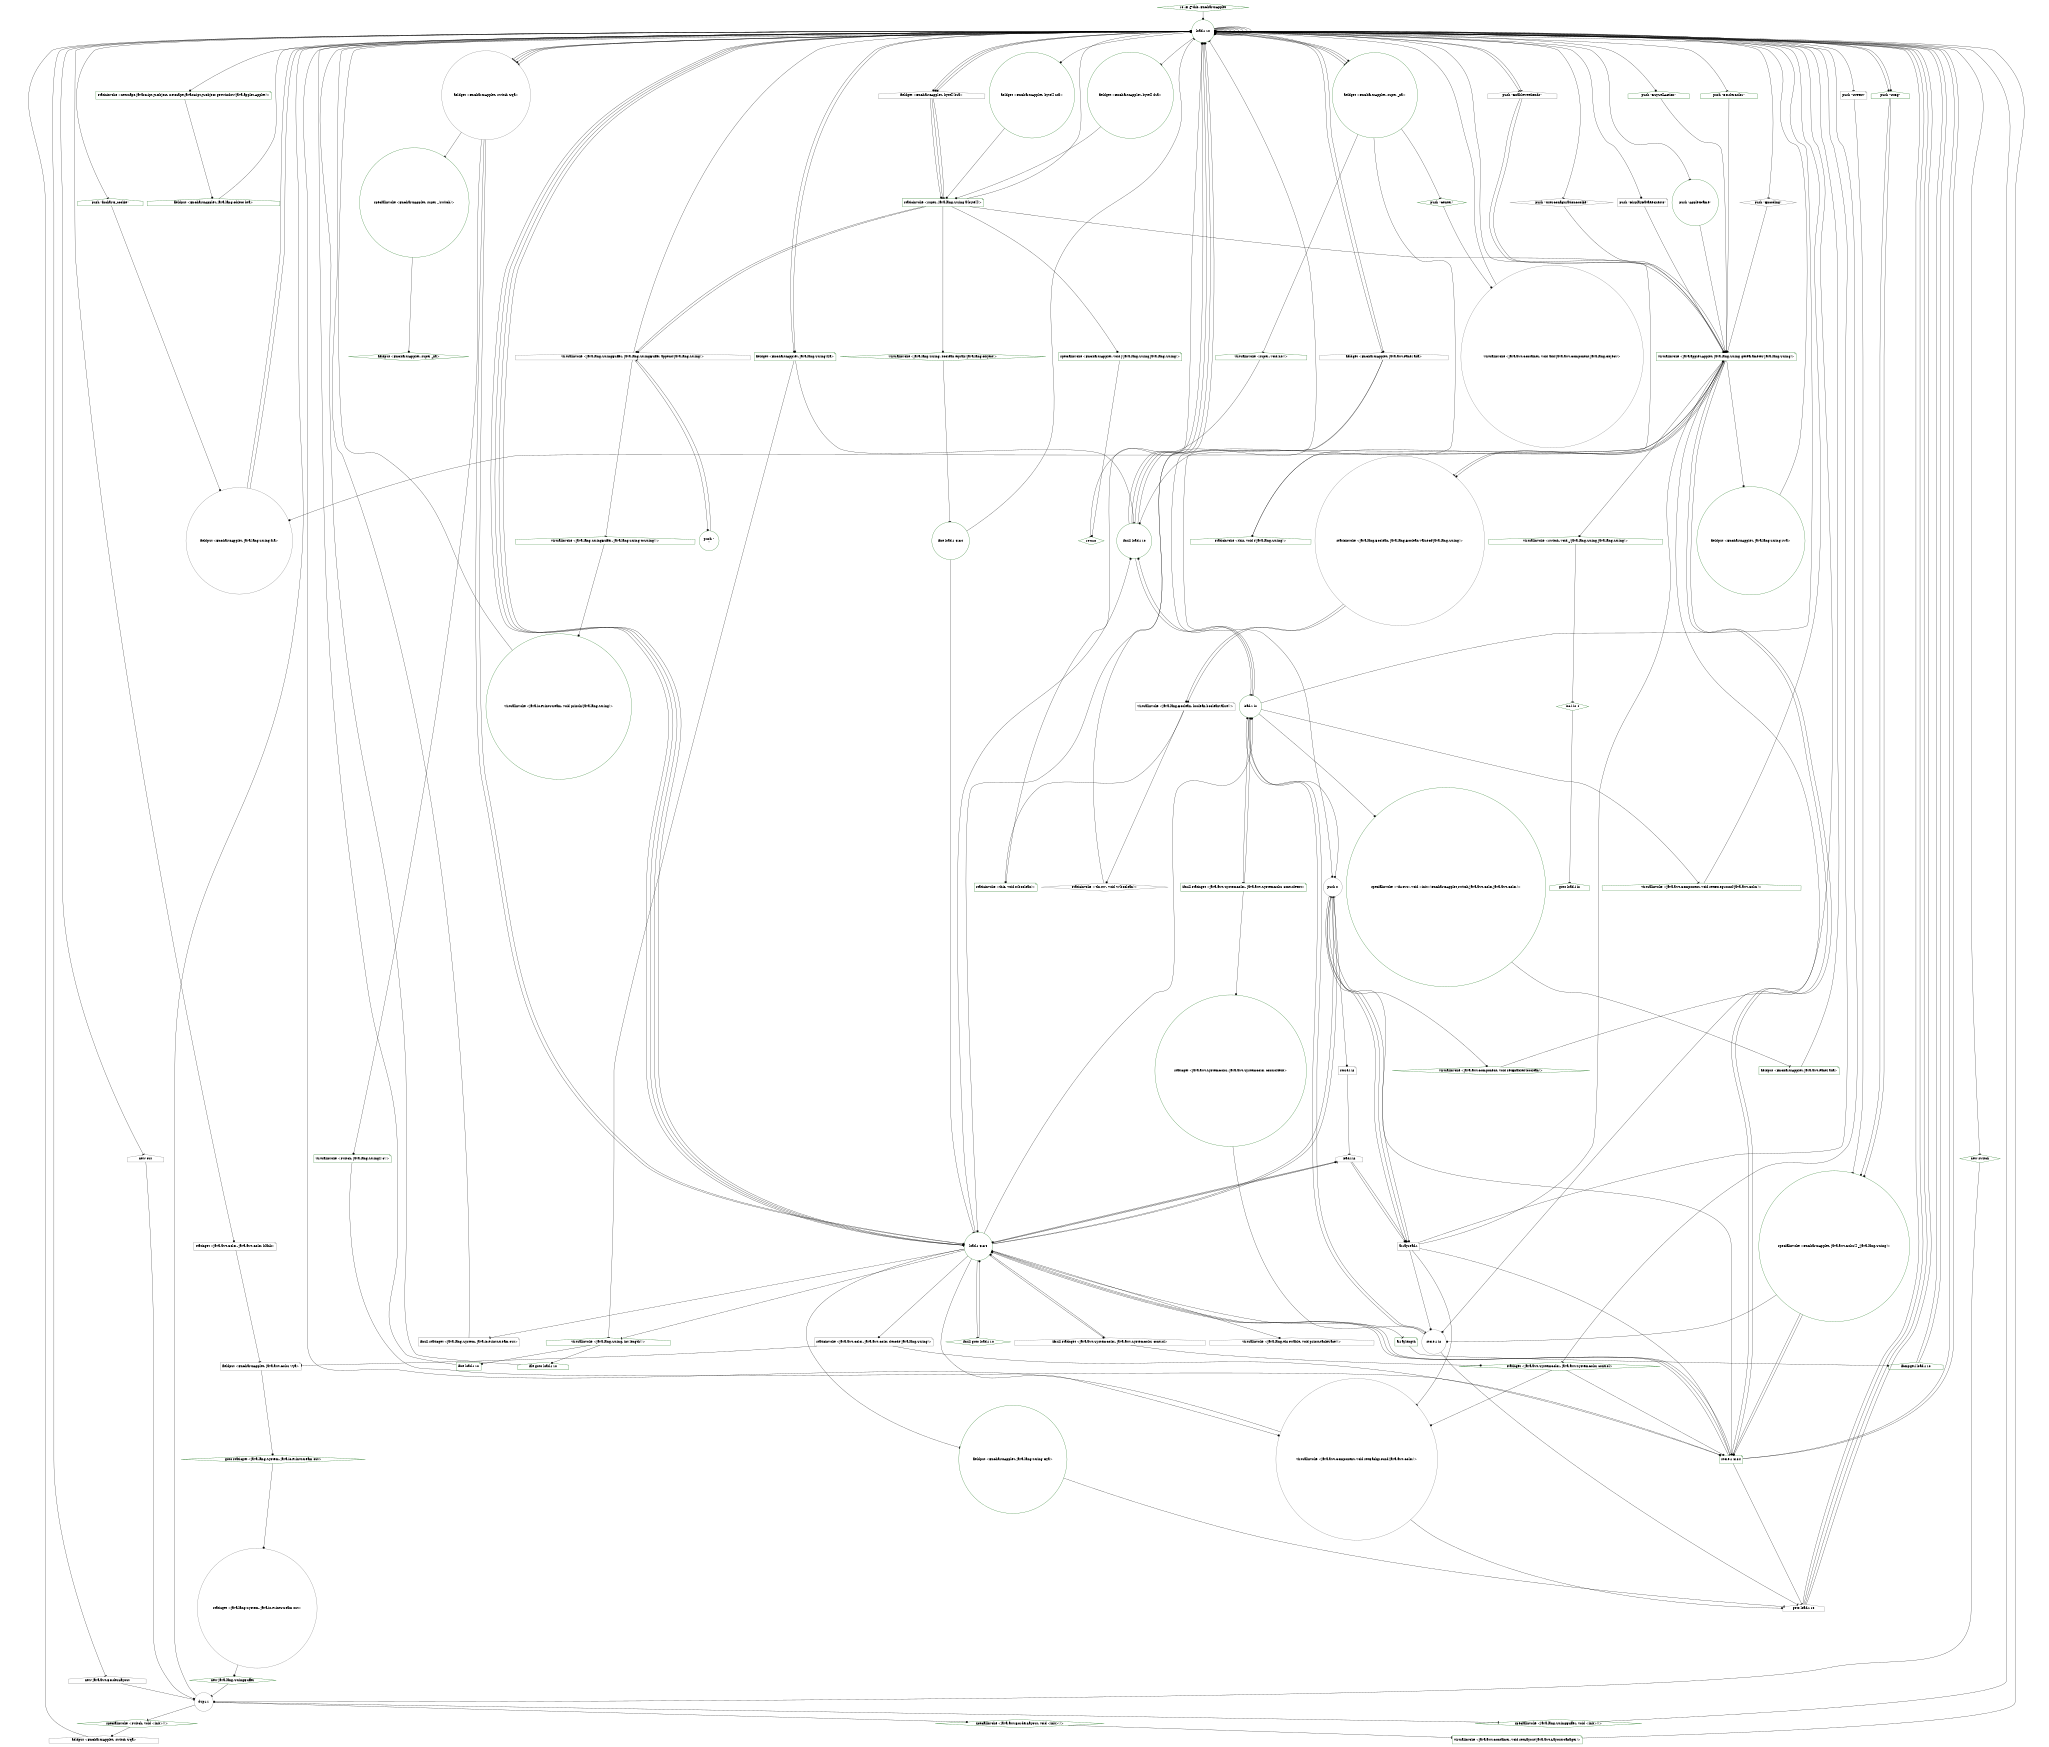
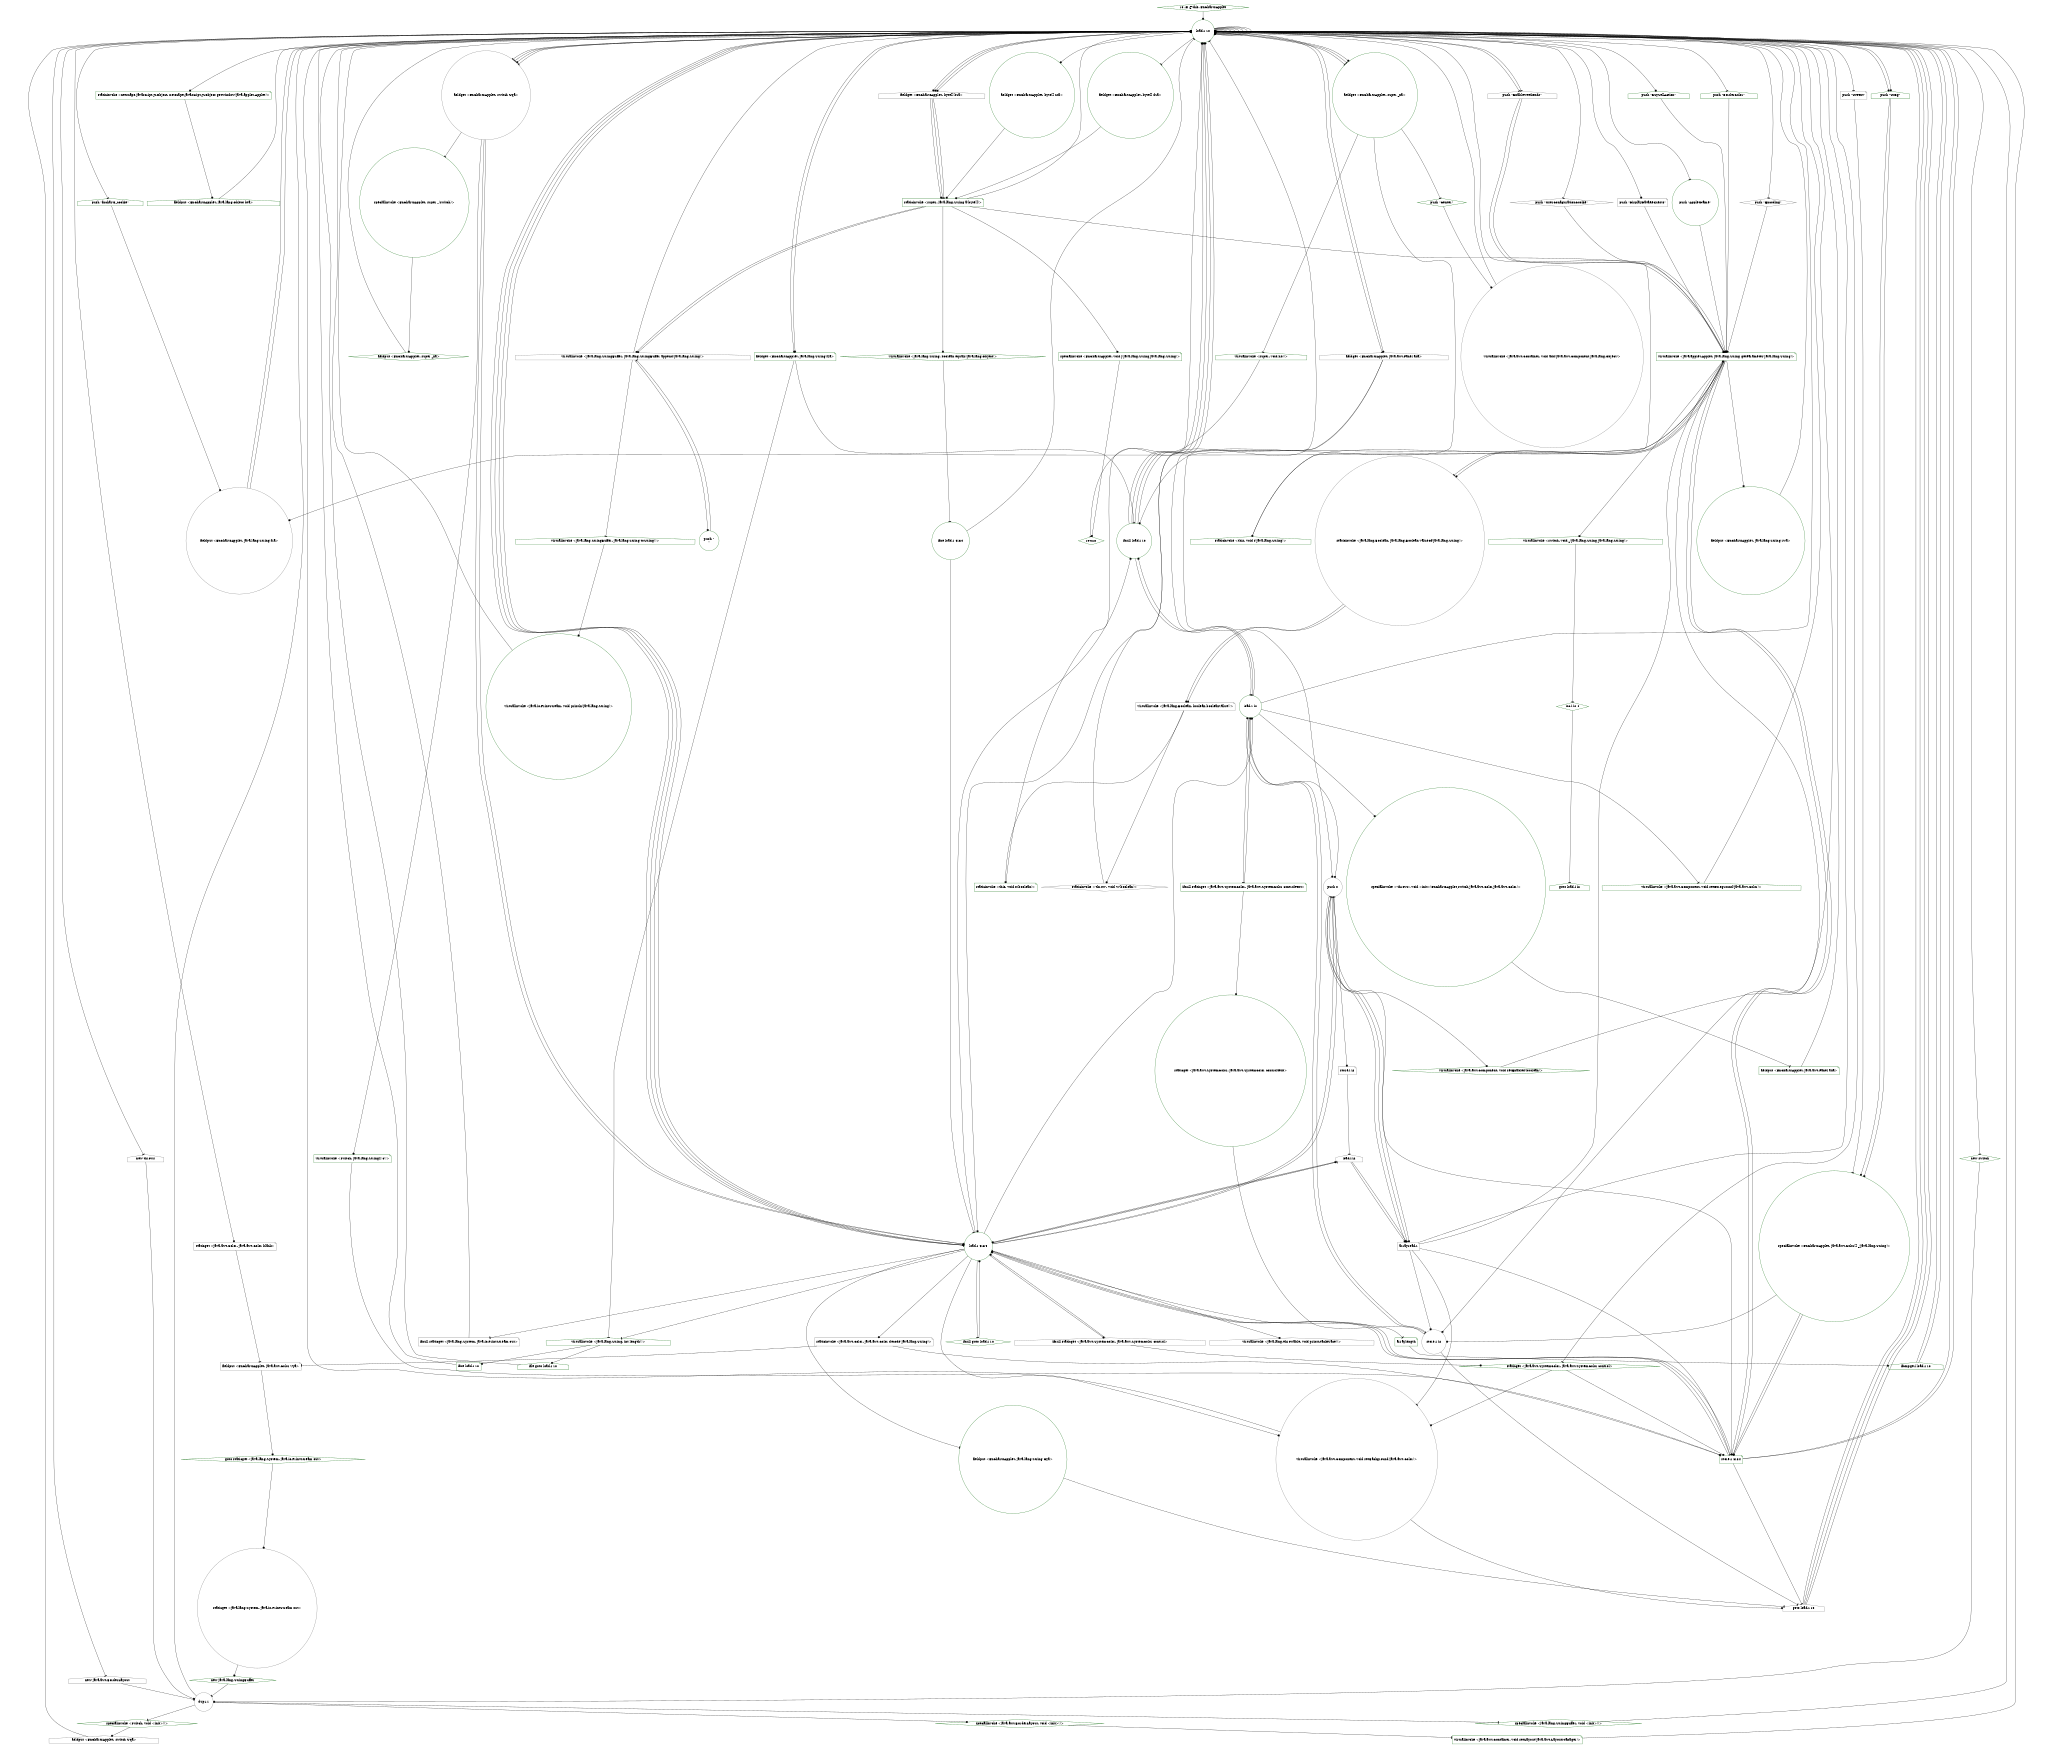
edge "fieldput <FnChartsApplet: super _xa>" -> "load.r r0": added
node "new out": label "new out" -> "new throws"
